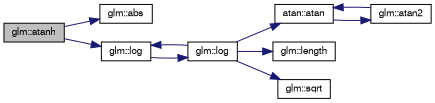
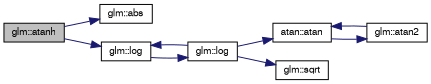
node "glm::length": removed
